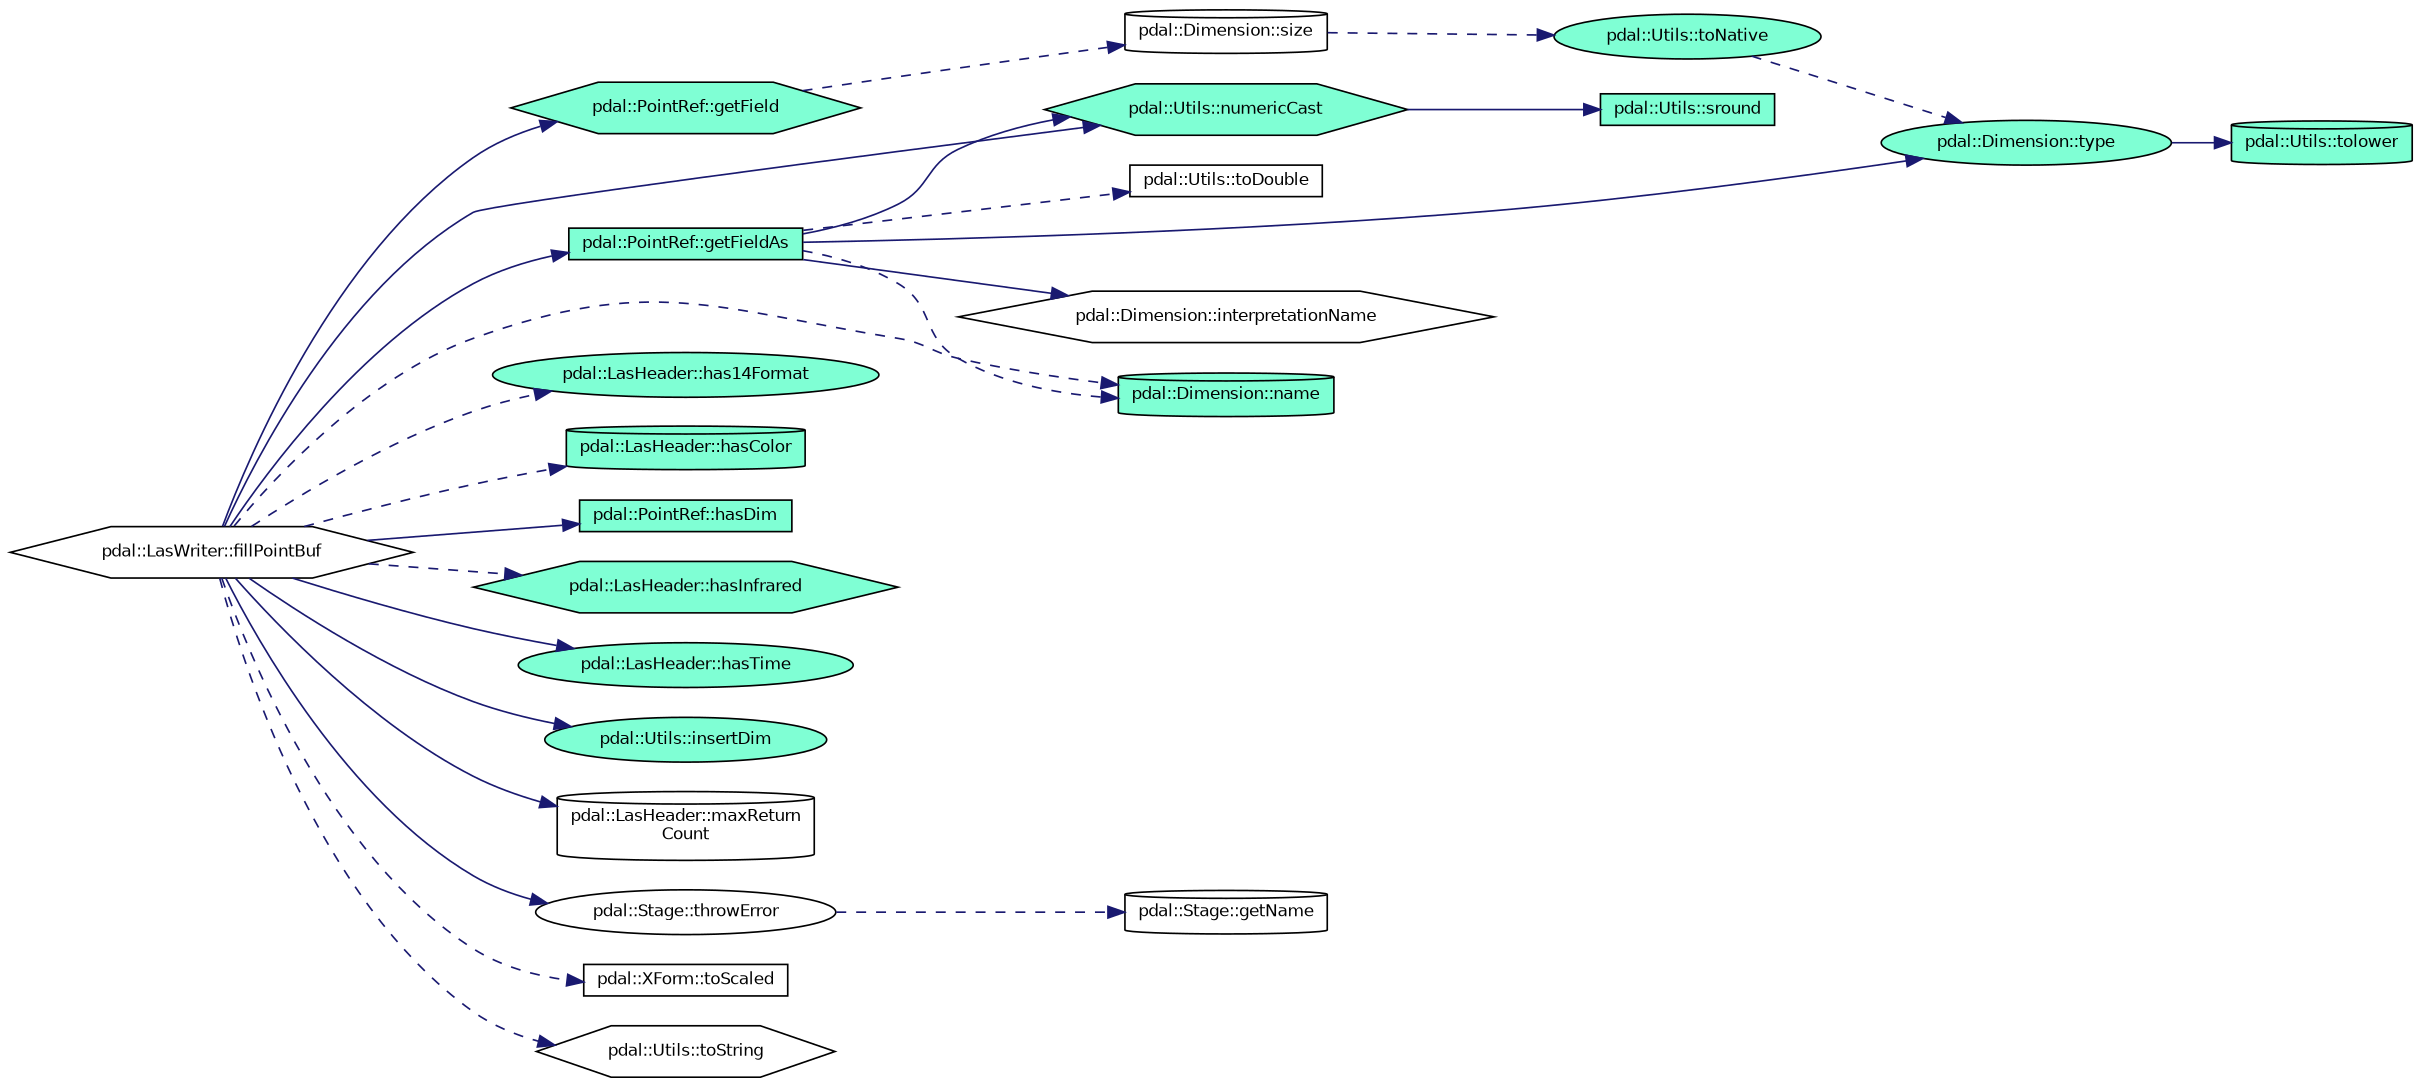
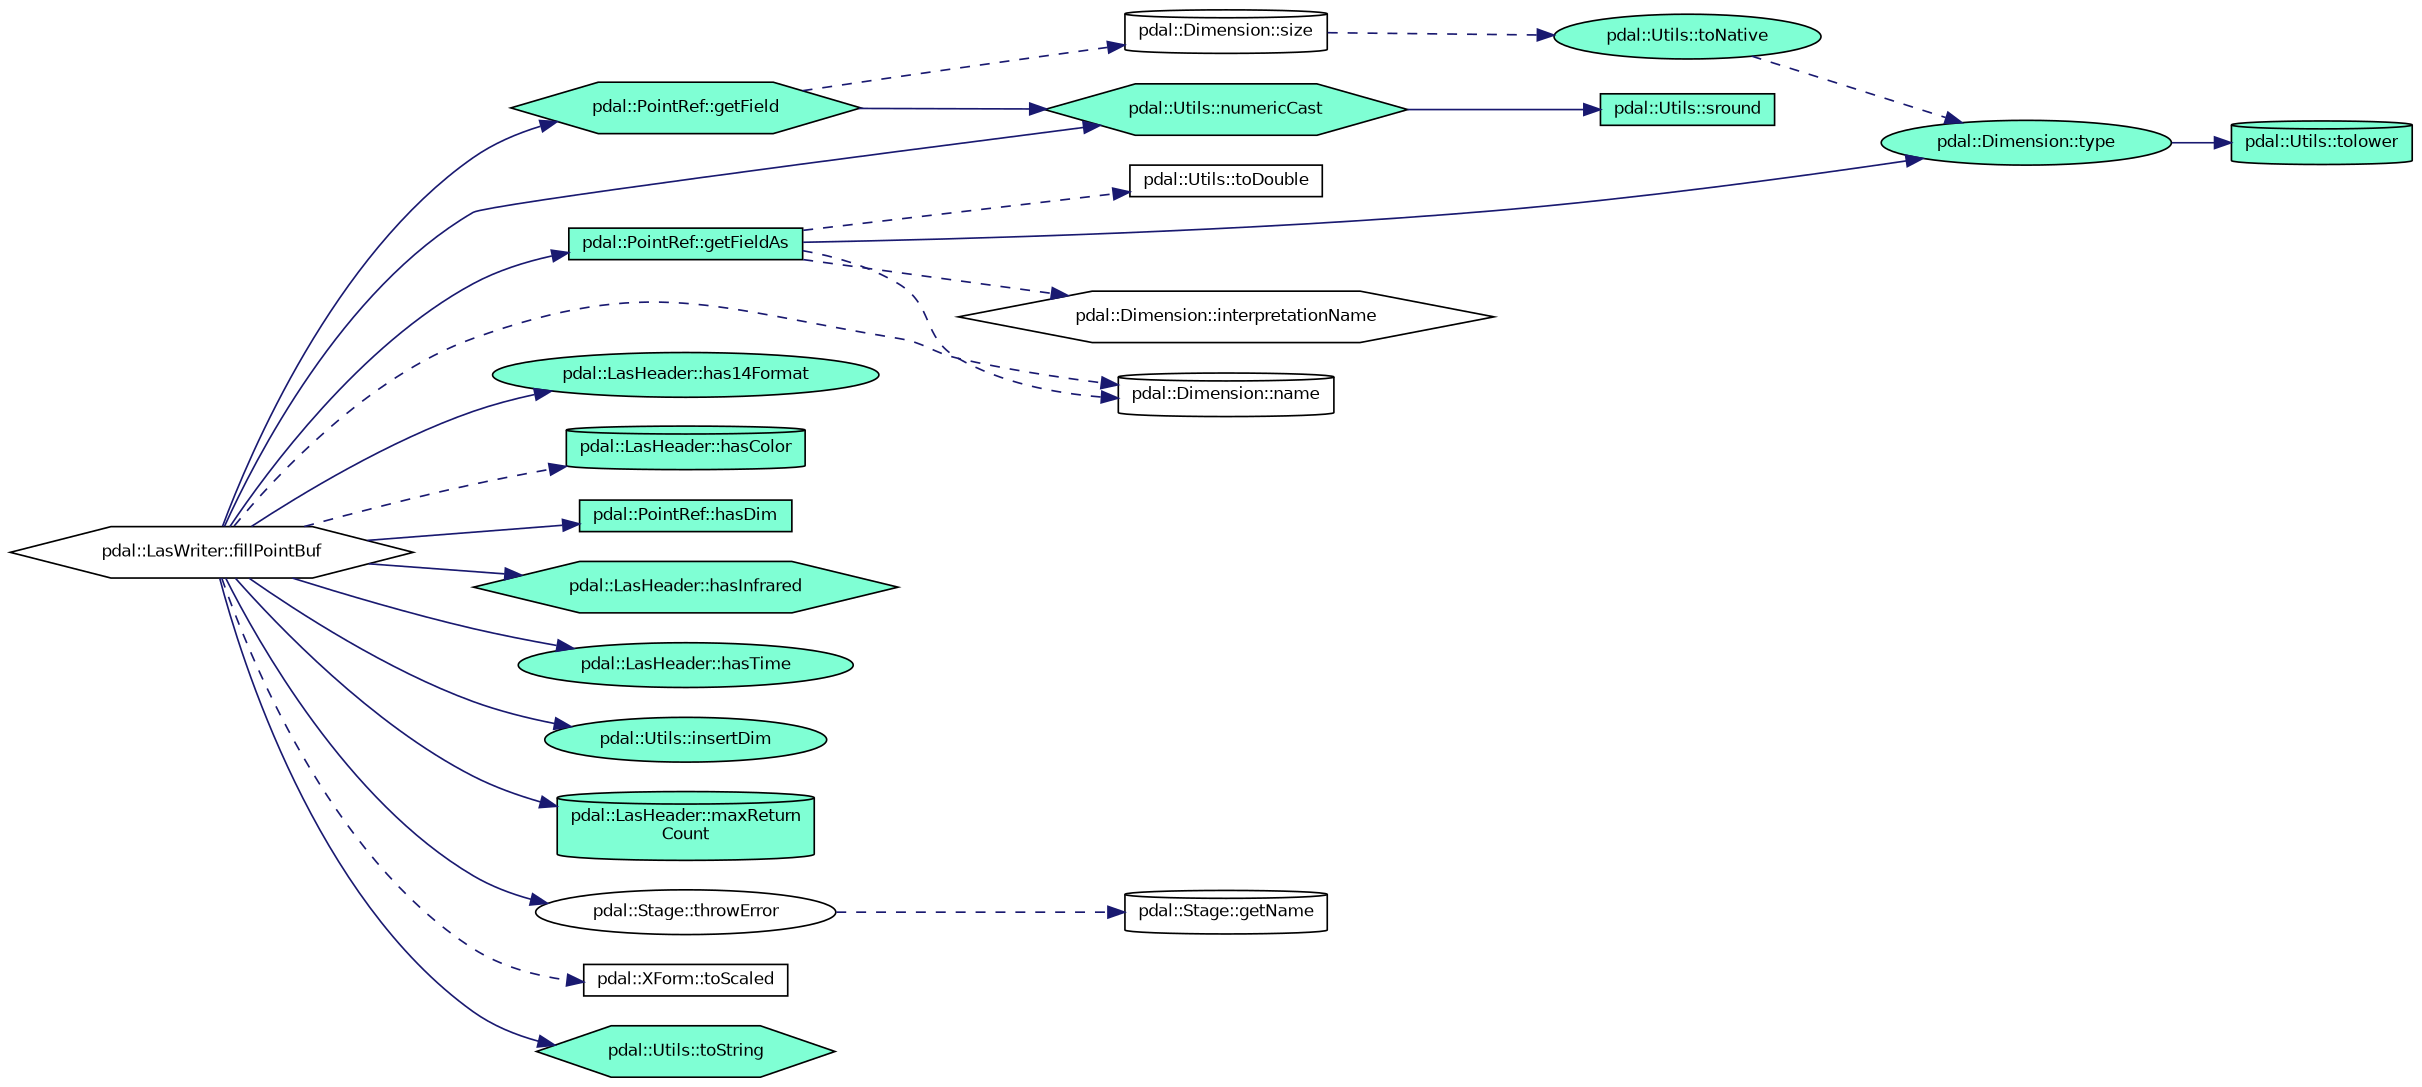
edge "pdal::PointRef::getFieldAs" -> "pdal::Utils::numericCast": now "pdal::PointRef::getField" -> "pdal::Utils::numericCast"
edge "pdal::PointRef::getFieldAs" -> "pdal::Dimension::interpretationName": style solid -> dashed
node "pdal::Dimension::name": fillcolor aquamarine -> white
edge "pdal::LasWriter::fillPointBuf" -> "pdal::LasHeader::has14Format": style dashed -> solid
edge "pdal::LasWriter::fillPointBuf" -> "pdal::LasHeader::hasInfrared": style dashed -> solid
node "pdal::LasHeader::maxReturn Count": fillcolor white -> aquamarine
edge "pdal::LasWriter::fillPointBuf" -> "pdal::Utils::toString": style dashed -> solid
node "pdal::Utils::toString": fillcolor white -> aquamarine
